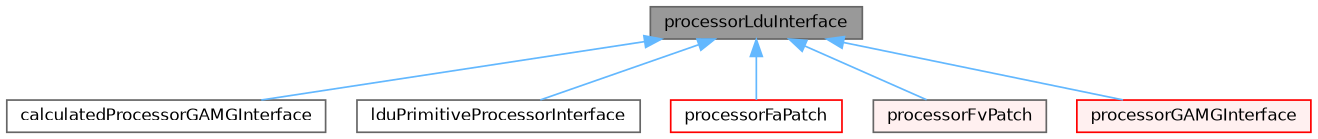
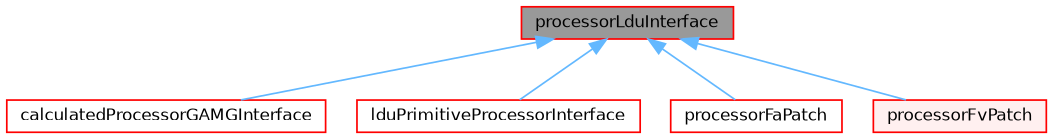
node "processorLduInterface": color gray40 -> red
node "calculatedProcessorGAMGInterface": color gray40 -> red
node "lduPrimitiveProcessorInterface": color gray40 -> red
node "processorFvPatch": color gray40 -> red
node "processorGAMGInterface": removed
